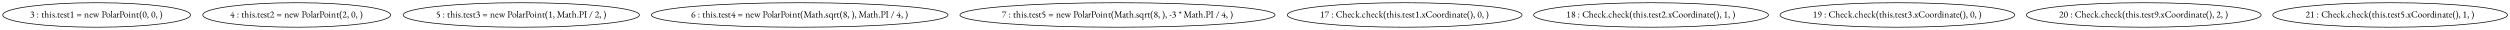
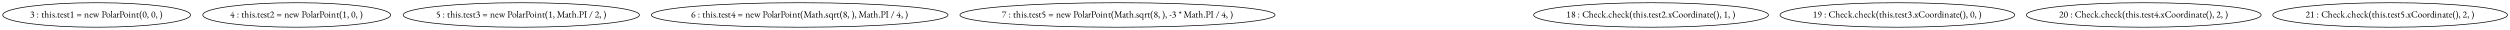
node "4 : this.test2 = new PolarPoint(2, 0, )": label "4 : this.test2 = new PolarPoint(2, 0, )" -> "4 : this.test2 = new PolarPoint(1, 0, )"
node "17 : Check.check(this.test1.xCoordinate(), 0, )": removed
node "20 : Check.check(this.test9.xCoordinate(), 2, )": label "20 : Check.check(this.test9.xCoordinate(), 2, )" -> "20 : Check.check(this.test4.xCoordinate(), 2, )"
node "21 : Check.check(this.test5.xCoordinate(), 1, )": label "21 : Check.check(this.test5.xCoordinate(), 1, )" -> "21 : Check.check(this.test5.xCoordinate(), 2, )"
